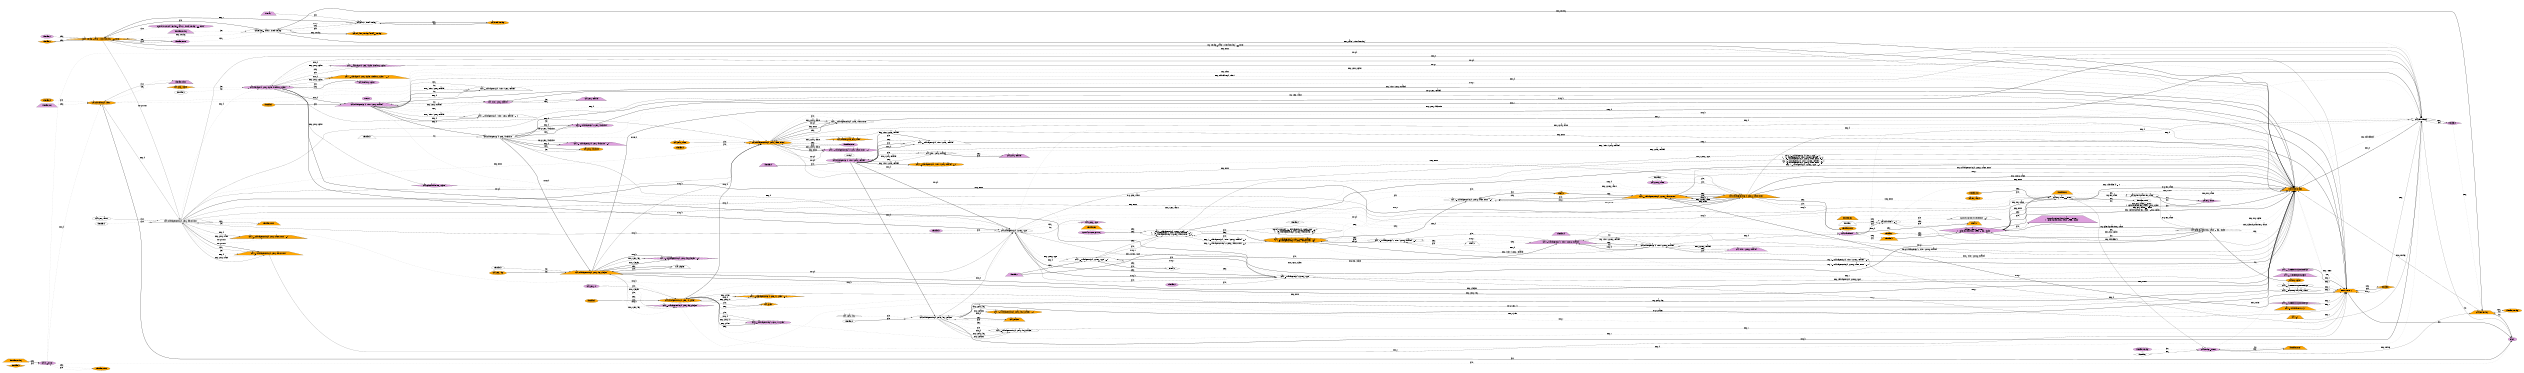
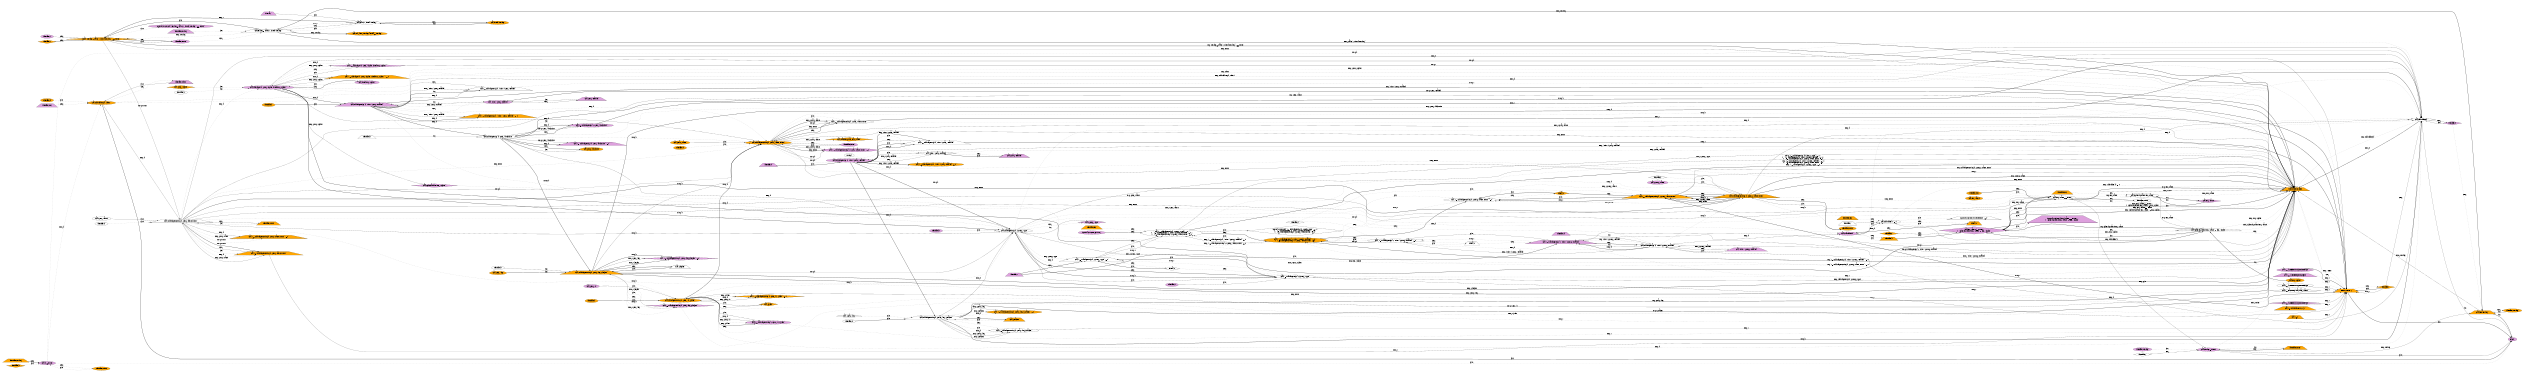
node "1000201": removed
node "(Call,(r = sshbuf_get_u32(b, (u_int *)&enc->enabled)) != 0)": fillcolor white -> orange
edge "(Call,sshbuf_get_u32(b, &enc->block_size))" -> "(Call,sshbuf_get_cstring(b, &mac->name, NULL))": label "NULL: b" -> "DDG: b"
edge "(Call,enc->name == NULL)" -> "(Call,newkey = NULL)": label "DDG: NULL" -> "DDG: AST"
edge "(Call,newkey = NULL)" -> "(Block,)": added, label "AST:"
